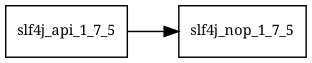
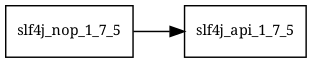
edge "slf4j_api_1_7_5" -> "slf4j_nop_1_7_5": reversed
